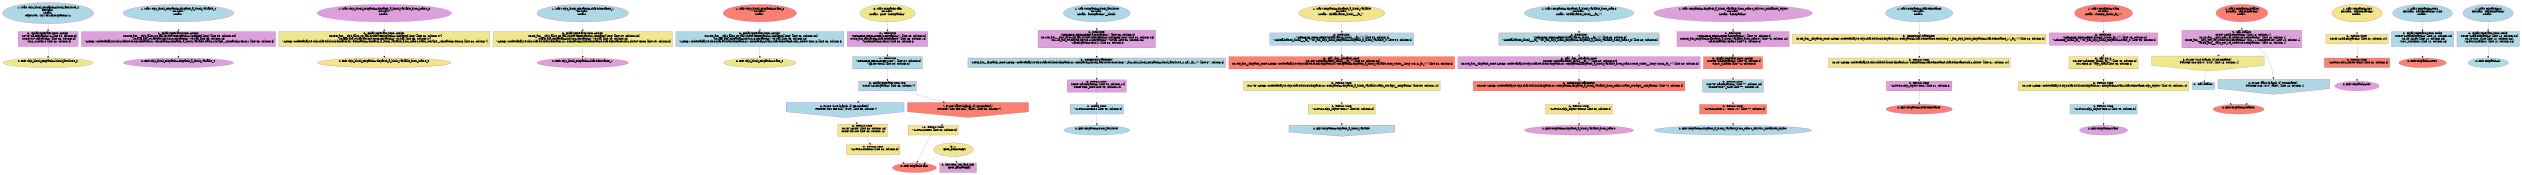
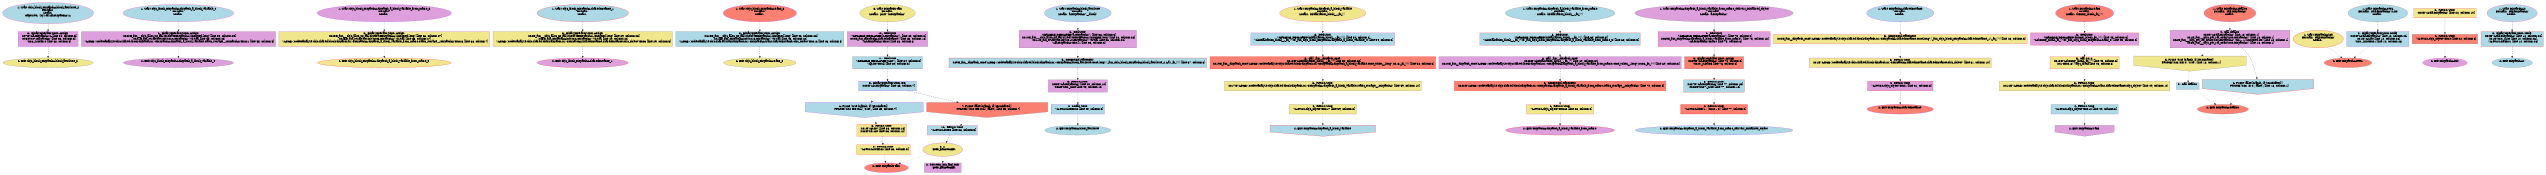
edge "1: Start DispatchA.init Formals:  self:DispatchA* Locals:" -> "3:  Return Stmt n$0=*&self:DispatchA* [line 22, column 10]": now "1: Start DispatchA.init Formals:  self:DispatchA* Locals:" -> "2: Exit DispatchA.setX:"
node "10:  Return Stmt *&return:int=0 [line 88, column 5]": fillcolor khaki -> lightblue
node "2: Exit DispatchA.trans": shape ellipse -> invhouse
edge "10:  Return Stmt *&return:int=0 [line 88, column 5]" -> "2: Exit DispatchMain": now "10:  Return Stmt *&return:int=0 [line 88, column 5]" -> "3: + END_BRANCHES"
